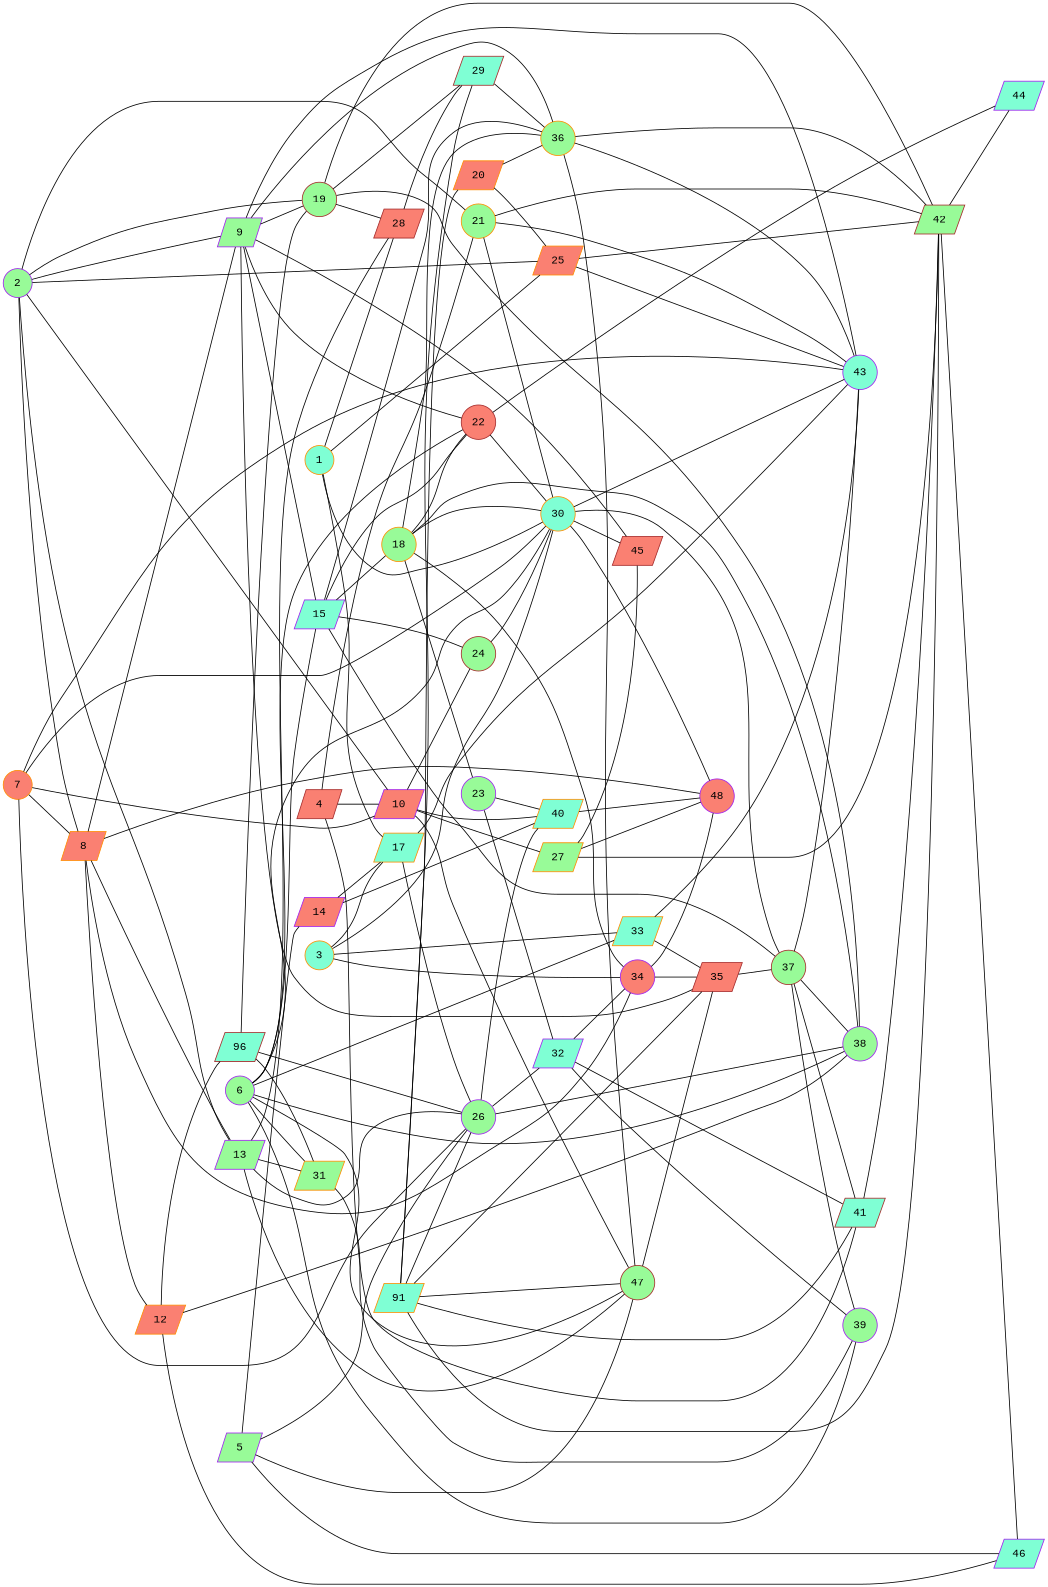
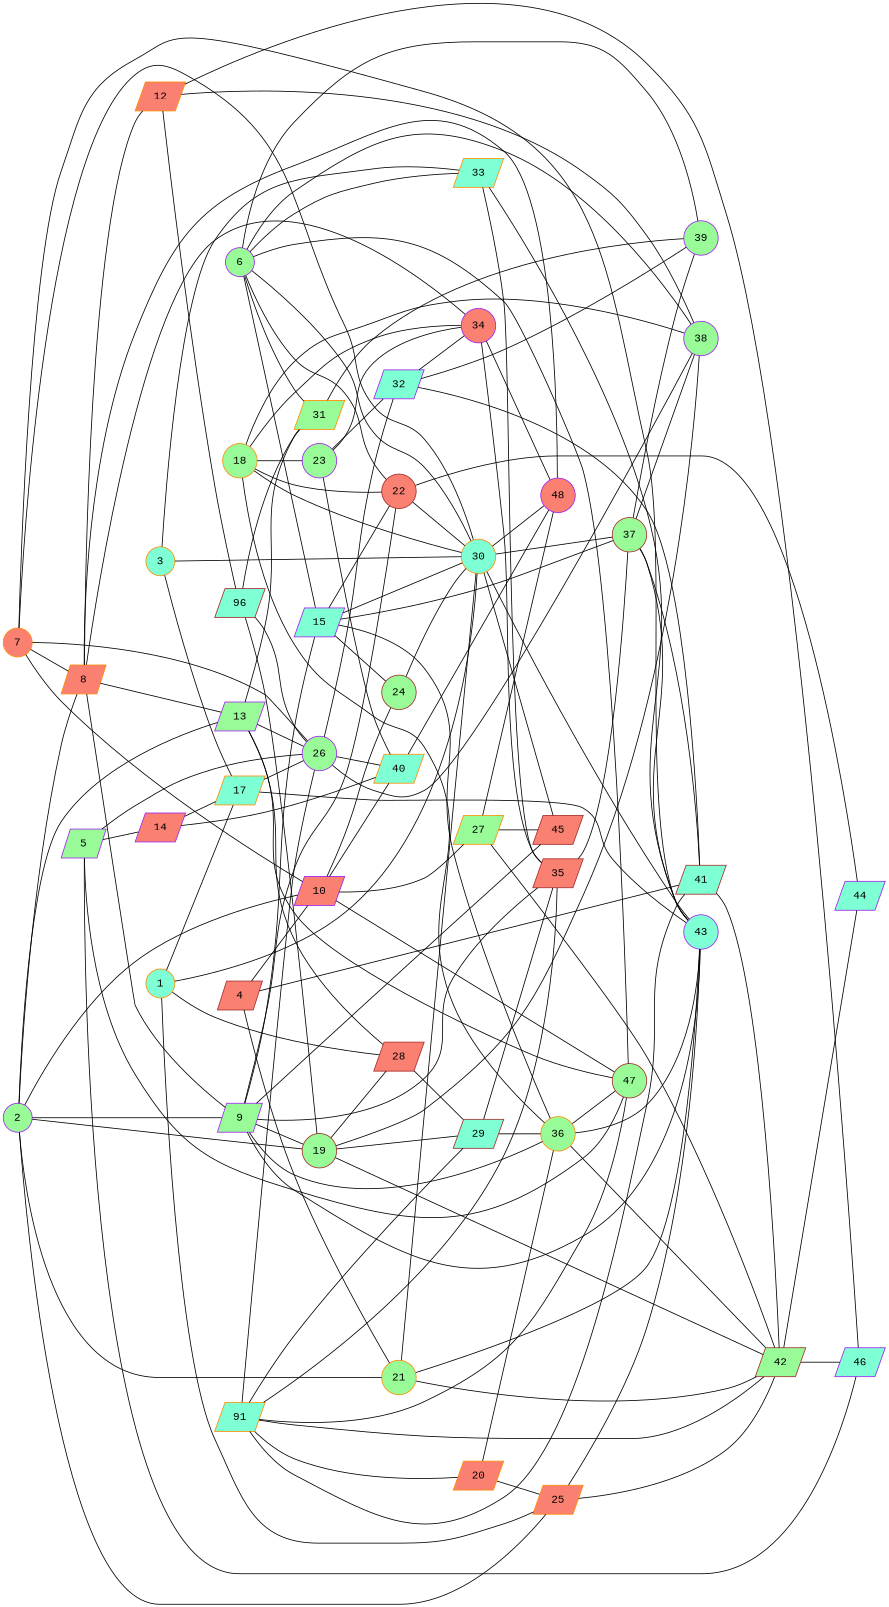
edge "18" -- "15": now "30" -- "15"
edge "3" -- "34": now "23" -- "34"
edge "35" -- "47": now "35" -- "29"
